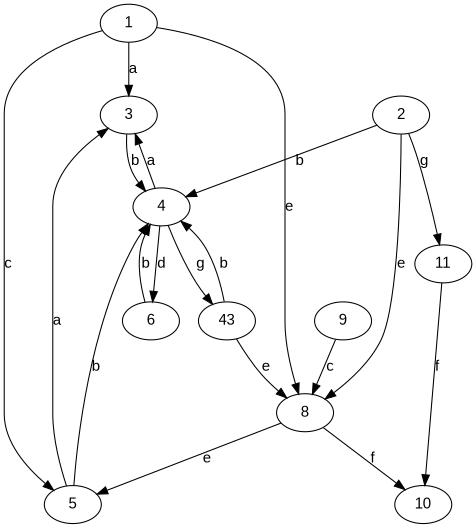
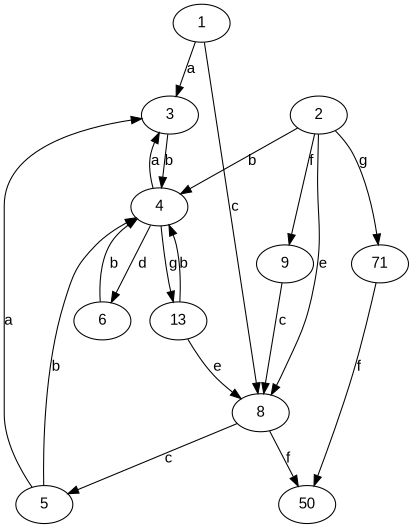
edge "2" -> "9": added, label "f"
edge "1" -> "8": label "e" -> "c"
edge "1" -> "5": removed, label "c"
node "11": label "11" -> "71"
node "43": label "43" -> "13"
edge "8" -> "5": label "e" -> "c"
node "10": label "10" -> "50"
